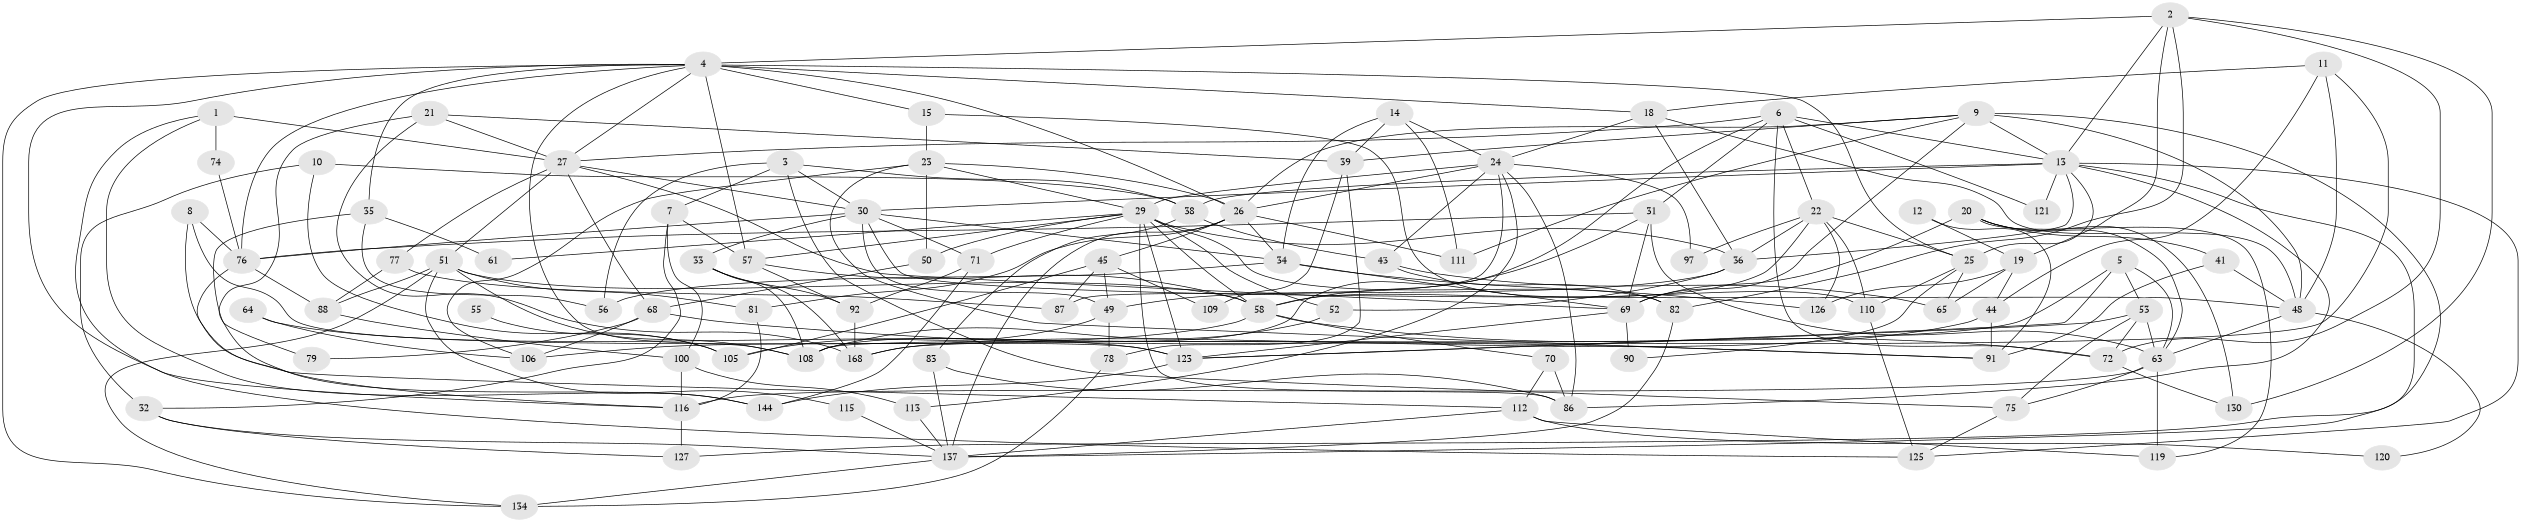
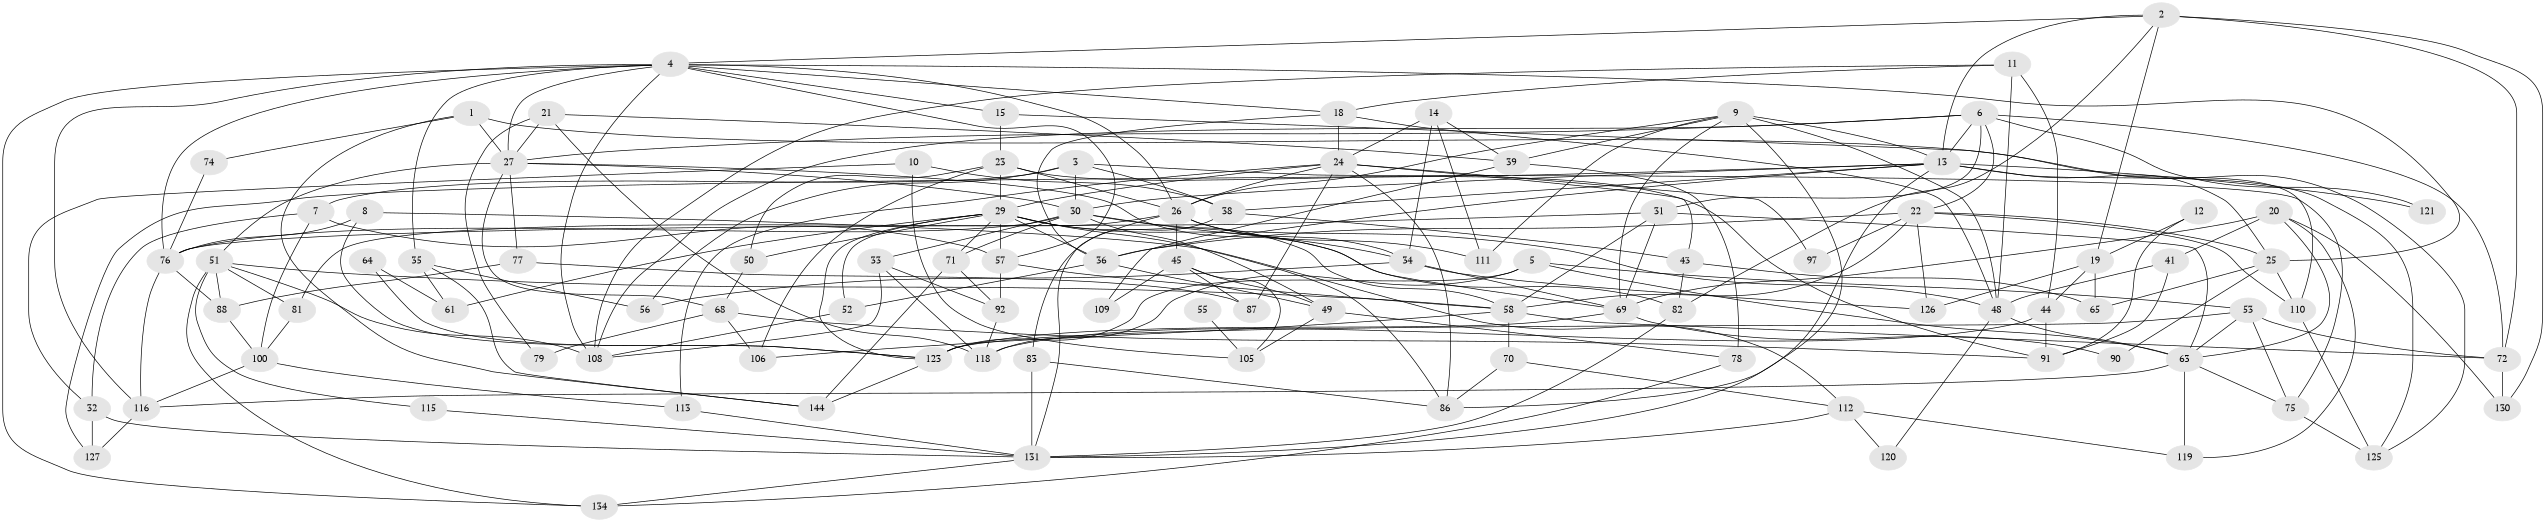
edge "64" -- "106": now "64" -- "61"
node "168": label "168" -> "118"
edge "81" -- "116": now "81" -- "100"
node "137": label "137" -> "131"
